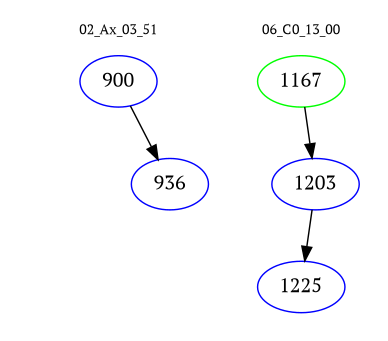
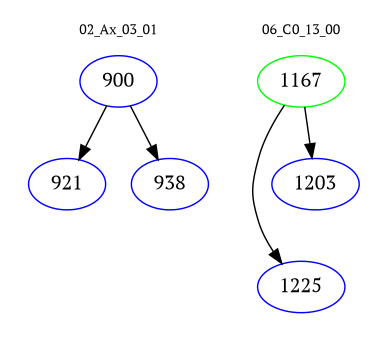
cluster "02_Ax_03_51": label "02_Ax_03_51" -> "02_Ax_03_01"
node "921": added
node "936": label "936" -> "938"
edge "1203" -> "1225": now "1167" -> "1225"
